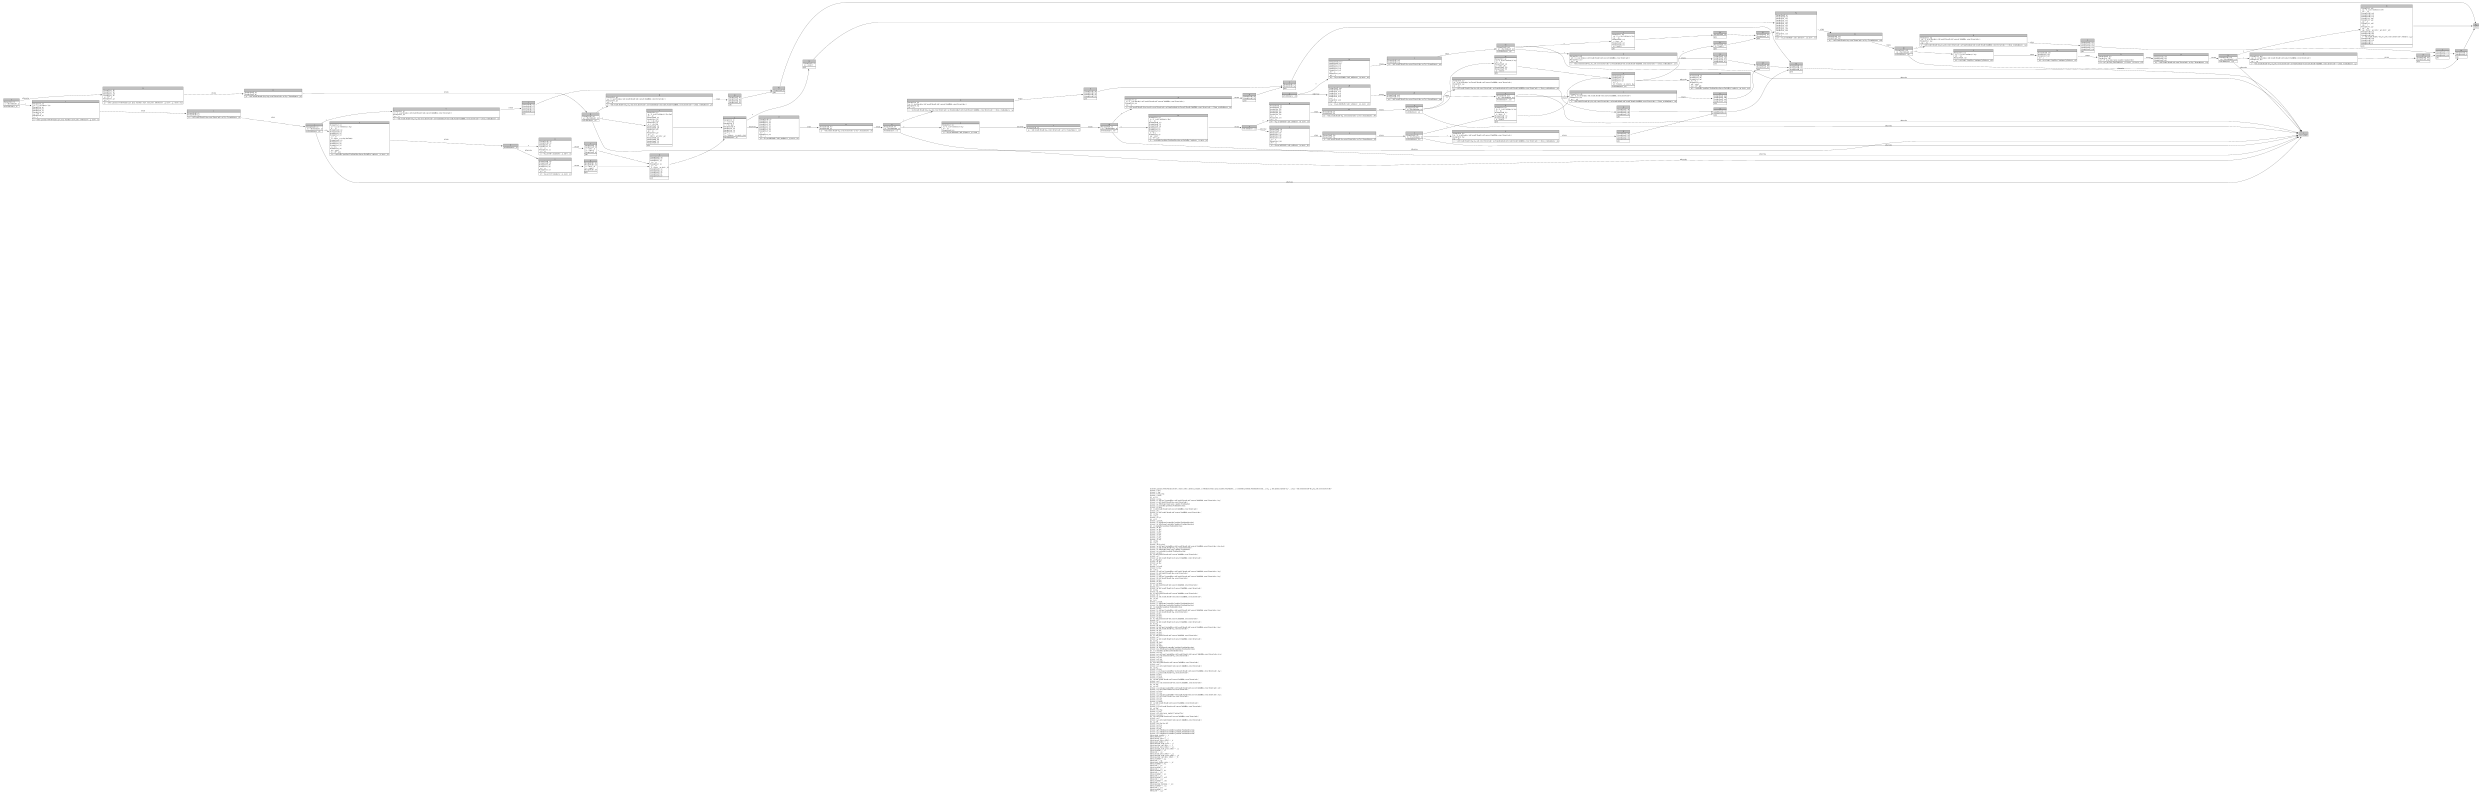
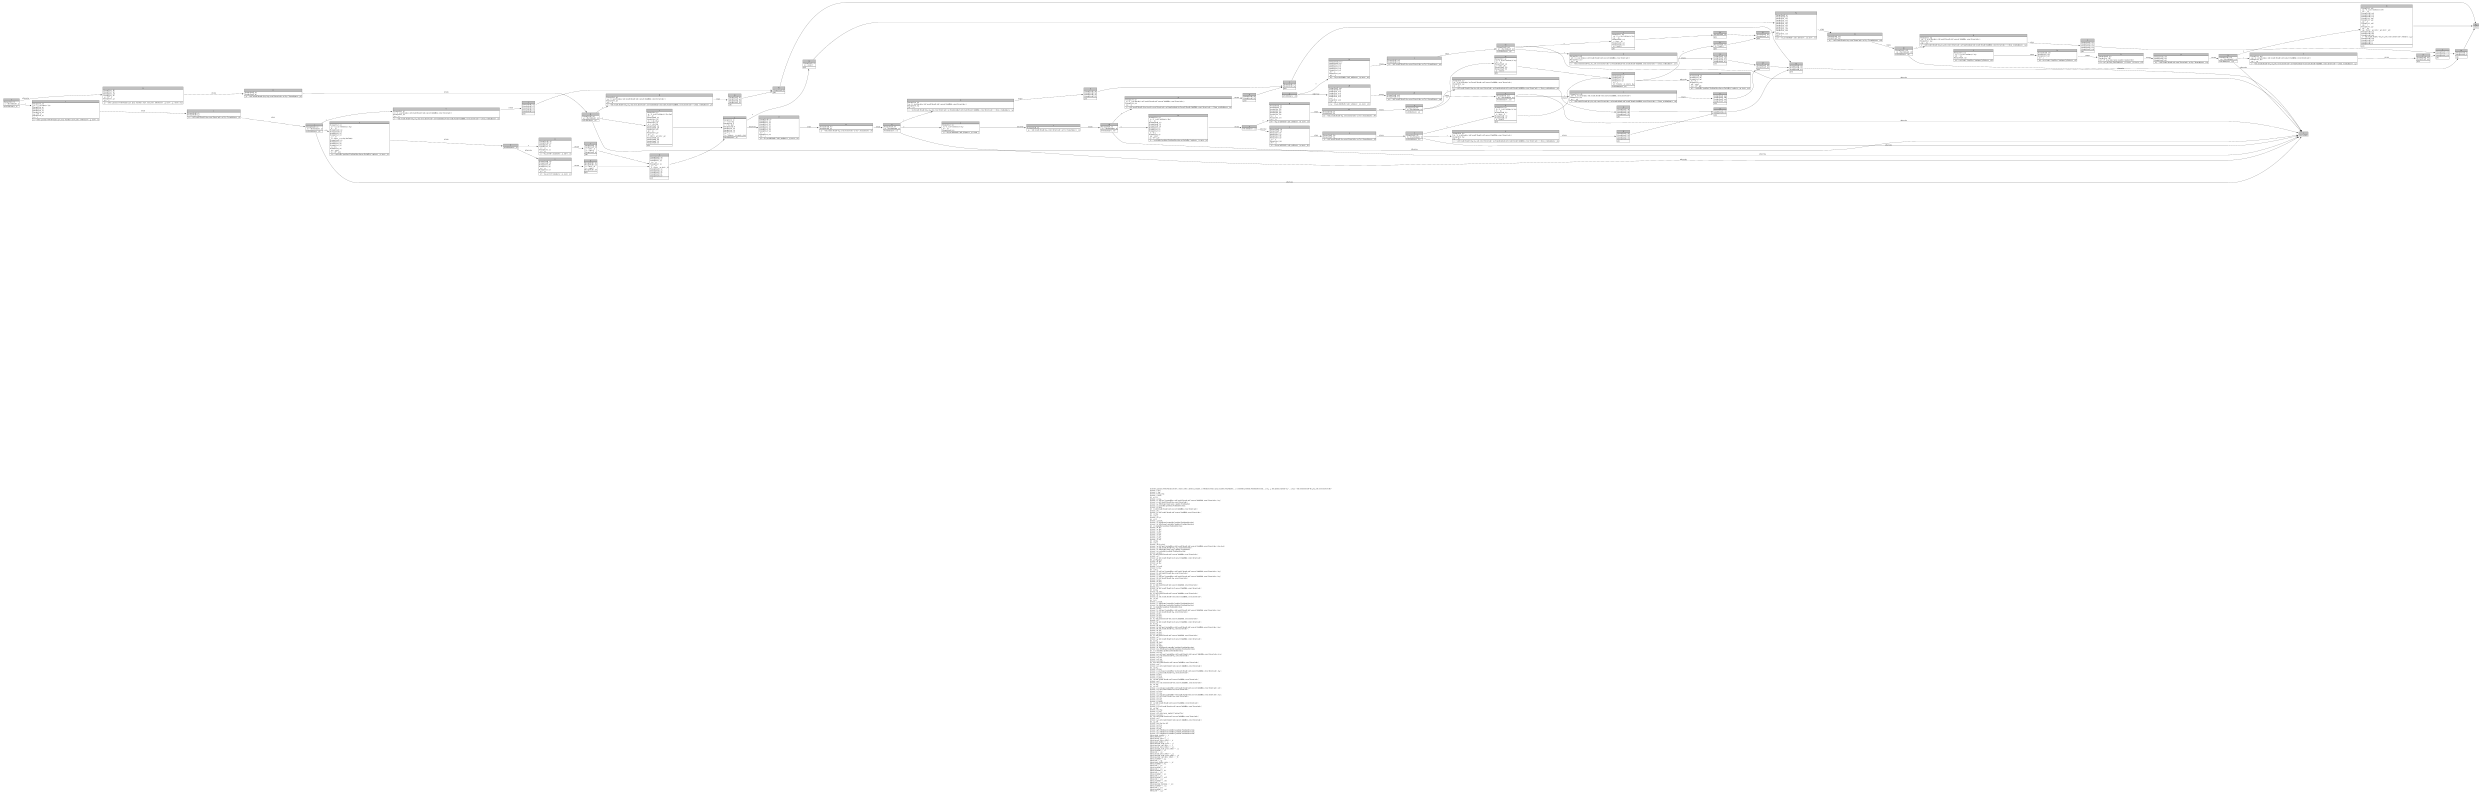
edge "66" -> "67": removed, label "0"
edge "41" -> "5": removed, label "otherwise"
